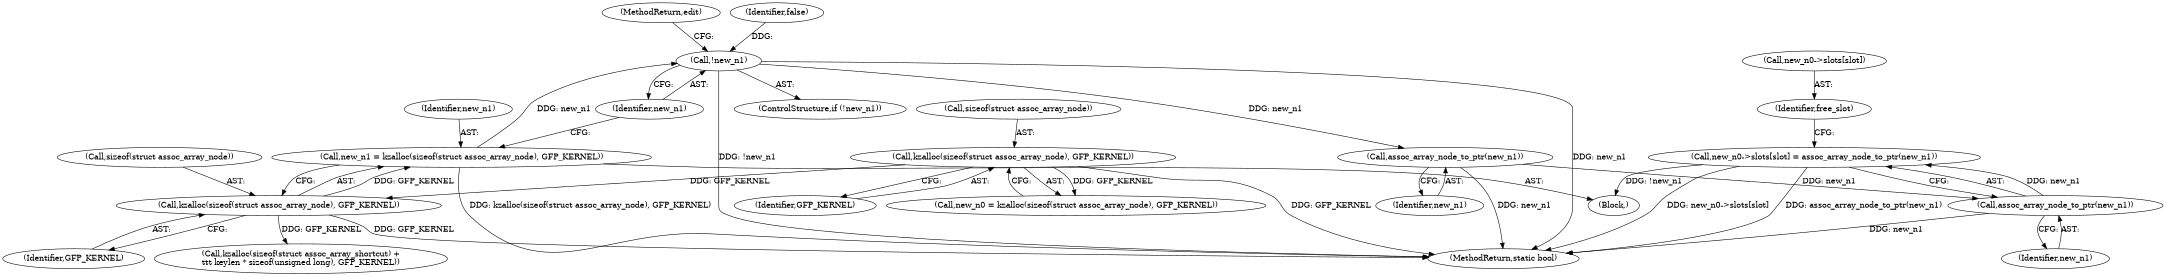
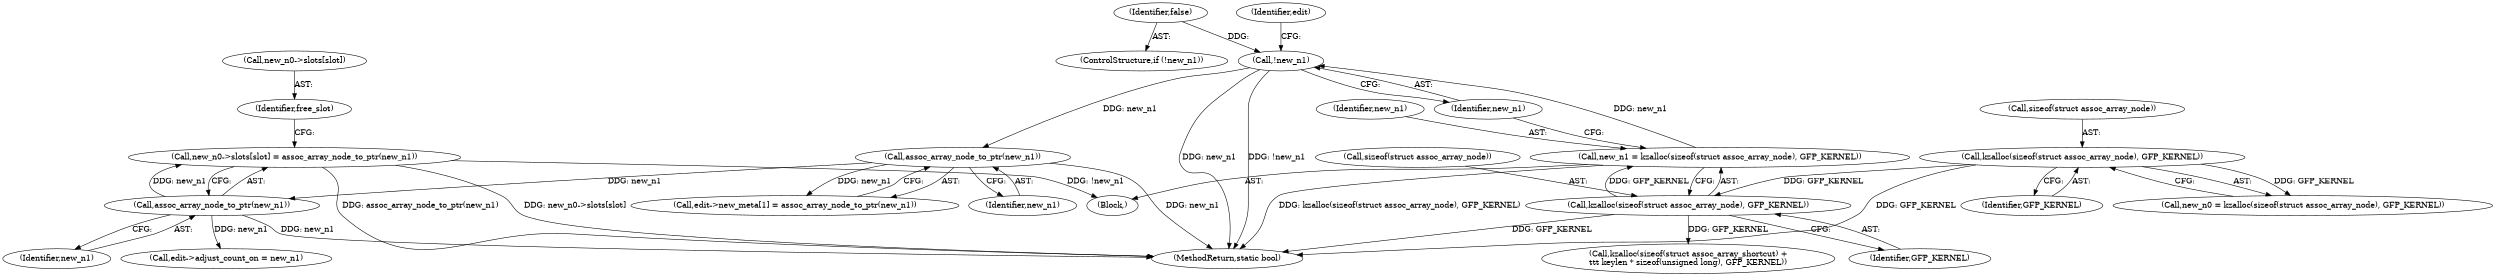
node "(MethodReturn,edit)": label "(MethodReturn,edit)" -> "(Identifier,edit)"
edge "(Call,!new_n1)" -> "(ControlStructure,if (!new_n1))": now "(Identifier,false)" -> "(ControlStructure,if (!new_n1))"
node "(Call,edit->new_meta[1] = assoc_array_node_to_ptr(new_n1))": added
node "(Call,edit->adjust_count_on = new_n1)": added
